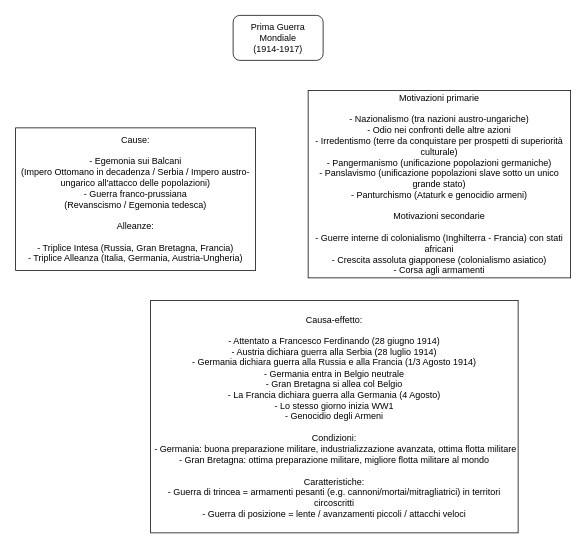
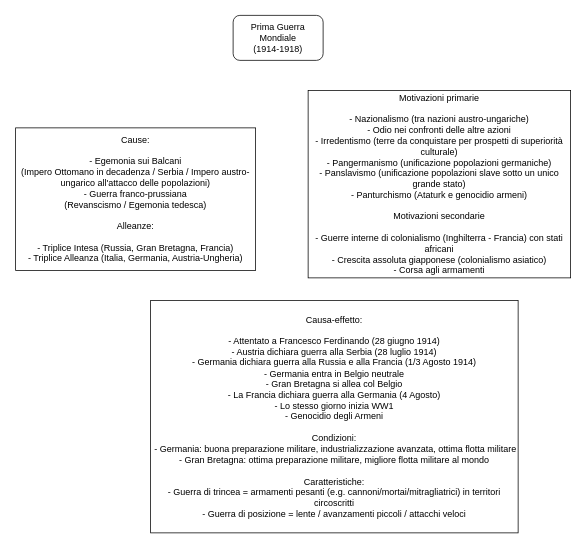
node "Prima Guerra Mondiale (1914-1917)": label "Prima Guerra Mondiale (1914-1917)" -> "Prima Guerra Mondiale (1914-1918)"
